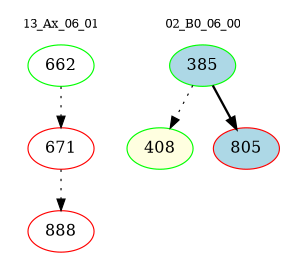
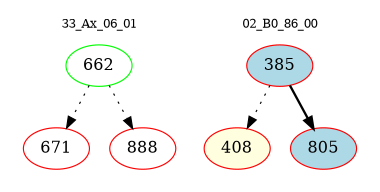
cluster "13_Ax_06_01": label "13_Ax_06_01" -> "33_Ax_06_01"
cluster "02_B0_06_00": label "02_B0_06_00" -> "02_B0_86_00"
node "385": color green -> red
node "408": color green -> red
edge "671" -> "888": now "662" -> "888"
